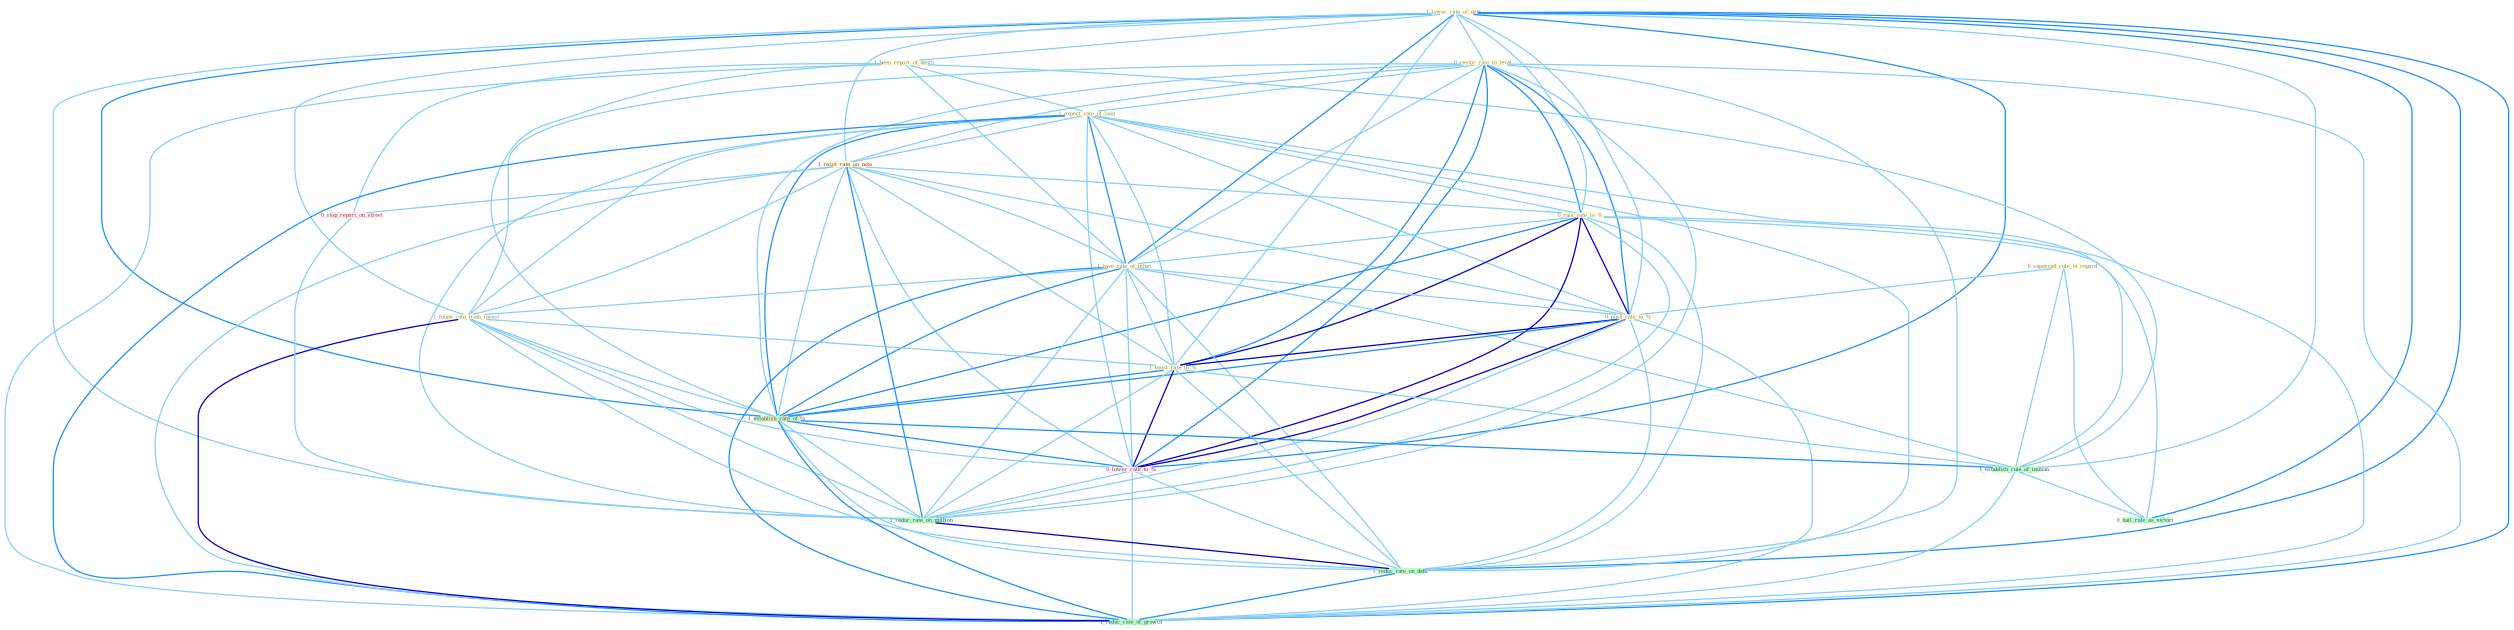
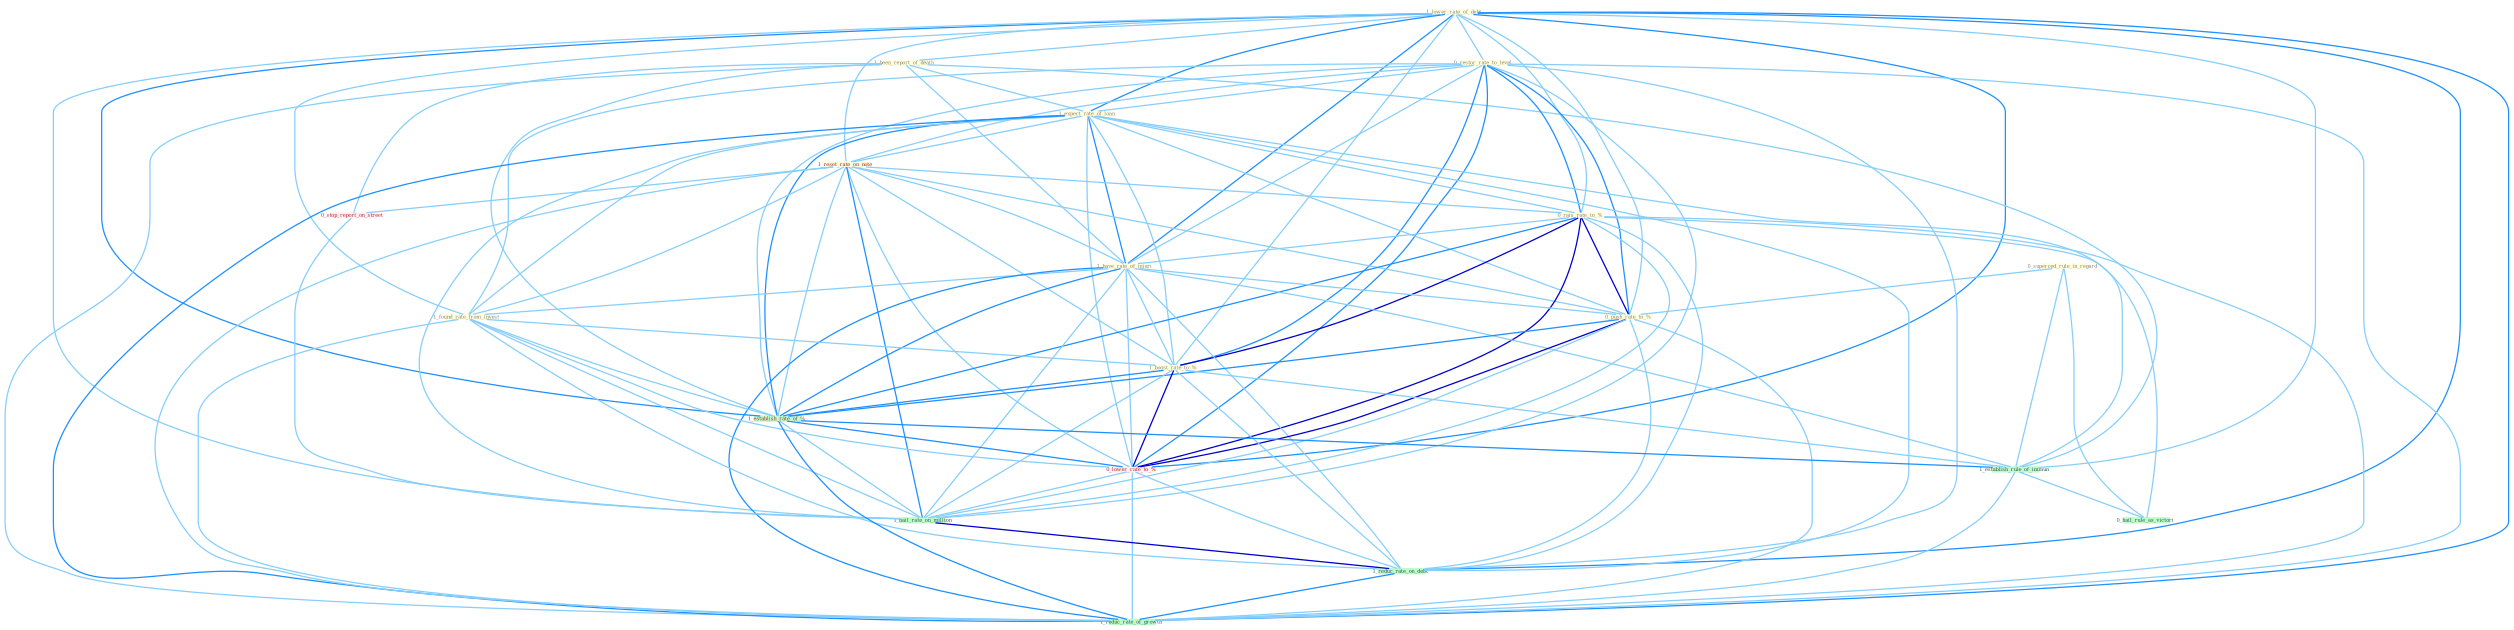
edge "1_lower_rate_of_debt" -- "0_hail_rule_as_victori": now "1_lower_rate_of_debt" -- "1_expect_rate_of_loan"
edge "0_push_rate_to_%" -- "1_boost_rate_to_%": removed
node "1_reduc_rate_on_million": label "1_reduc_rate_on_million" -> "1_hail_rate_on_million"
edge "1_found_rate_from_invest" -- "1_reduc_rate_of_growth": color #0000cd -> #87cefa
edge "1_establish_rate_of_%" -- "1_reduc_rate_on_debt": removed
